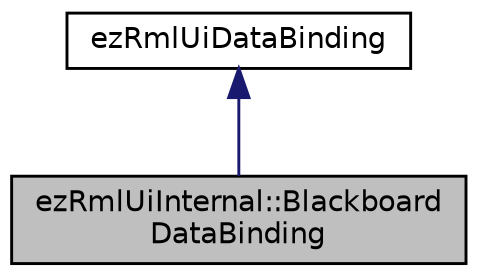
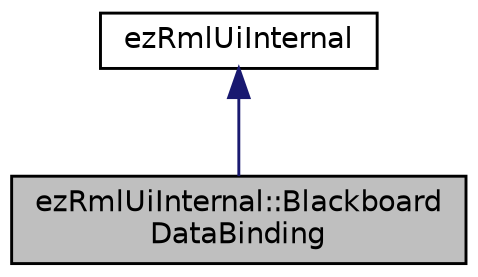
node "ezRmlUiDataBinding": label "ezRmlUiDataBinding" -> "ezRmlUiInternal"
